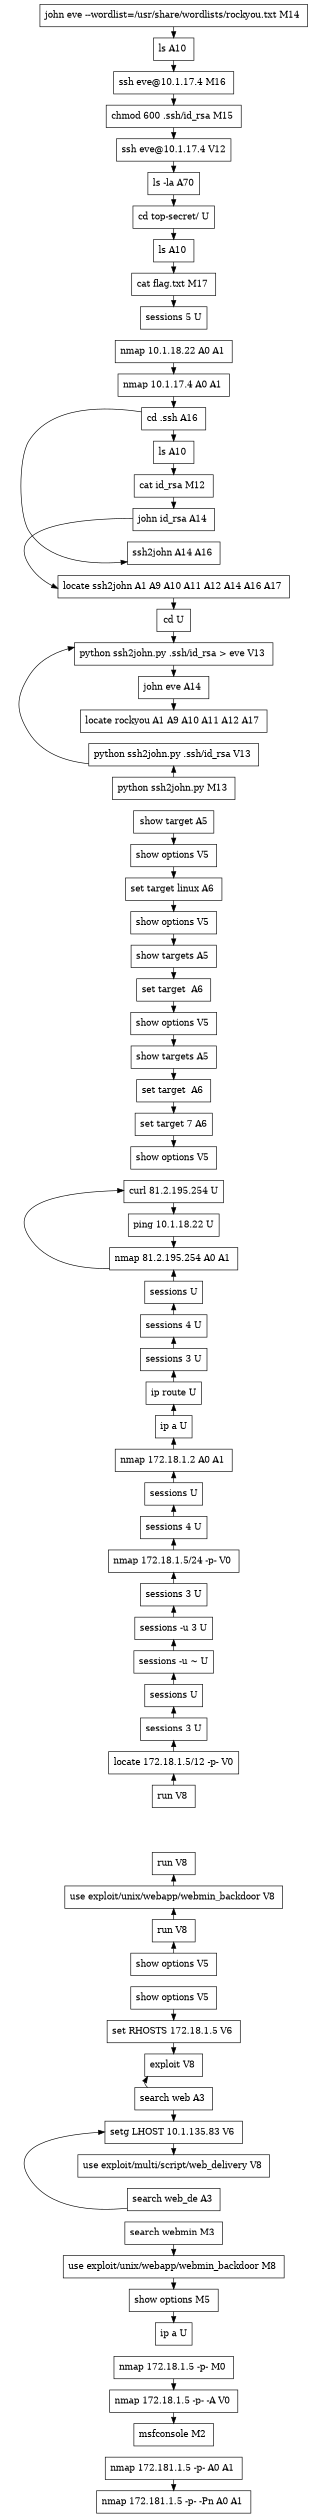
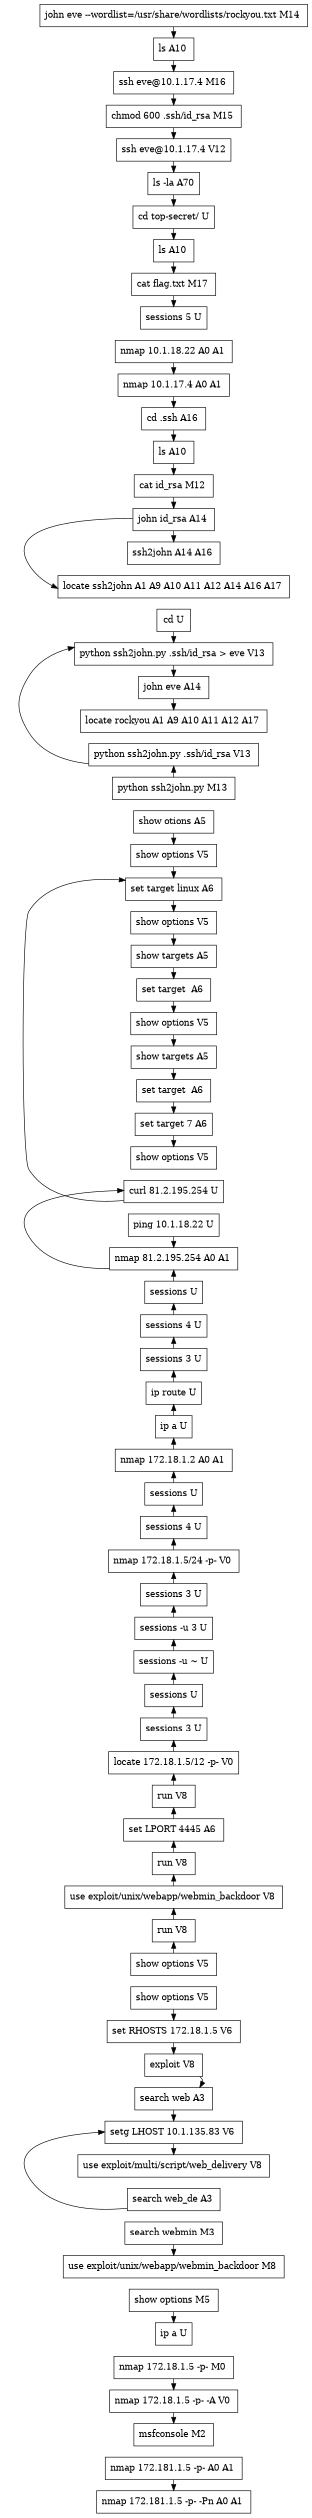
edge "cd .ssh A16" -> "ssh2john A14 A16": now "john id_rsa A14" -> "ssh2john A14 A16"
edge "locate ssh2john A1 A9 A10 A11 A12 A14 A16 A17" -> "cd U": removed
node "show target A5": label "show target A5" -> "show otions A5"
edge "curl 81.2.195.254 U" -> "ping 10.1.18.22 U": now "curl 81.2.195.254 U" -> "set target linux A6"
node "set LPORT 4445 A6": added
edge "search web A3" -> "exploit V8": reversed
edge "use exploit/unix/webapp/webmin_backdoor M8" -> "show options M5": removed
